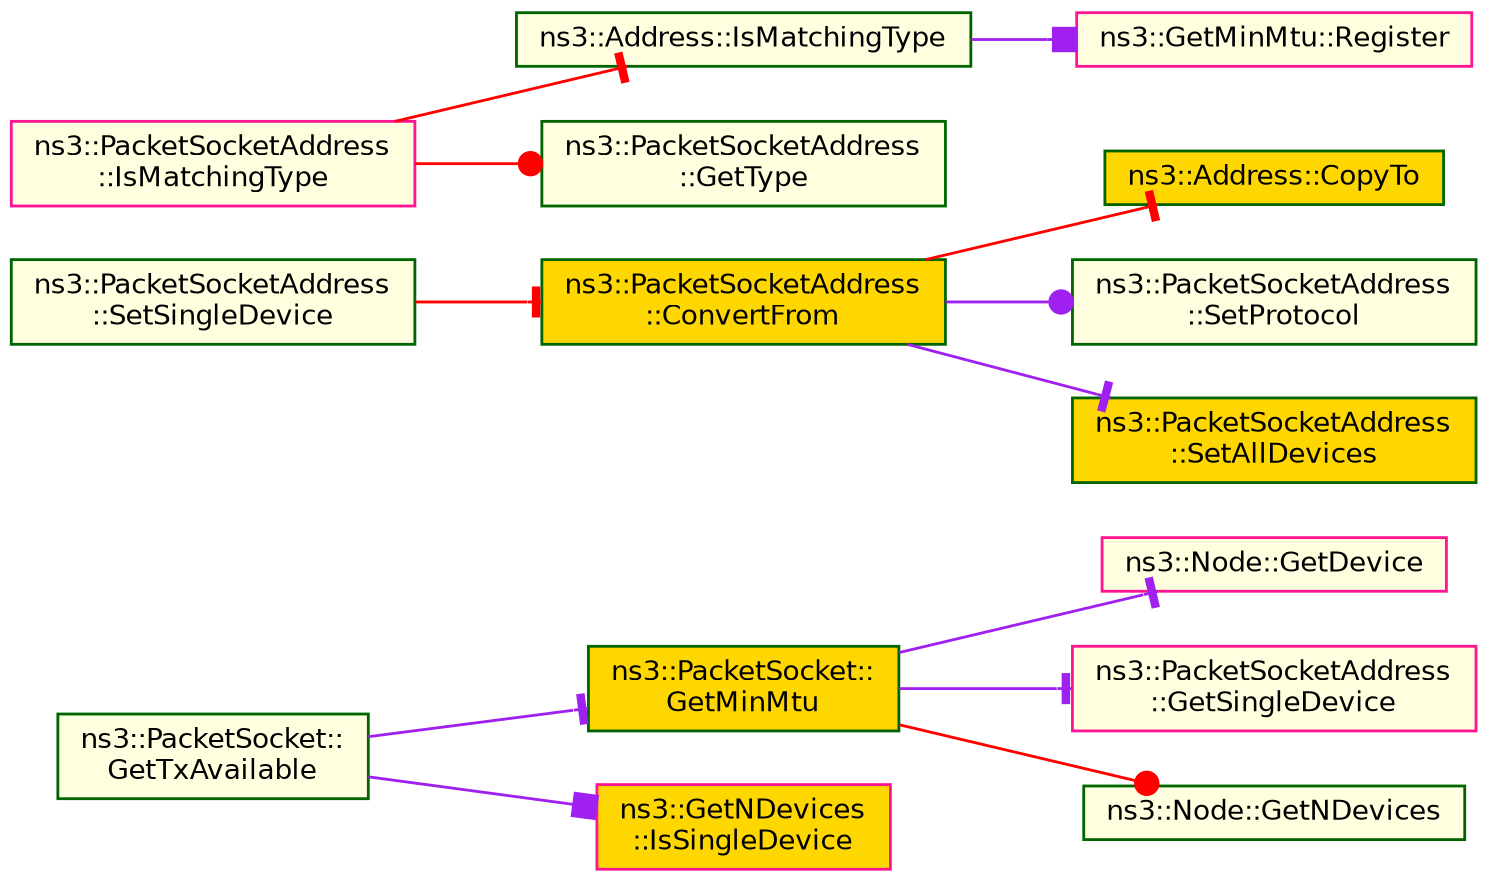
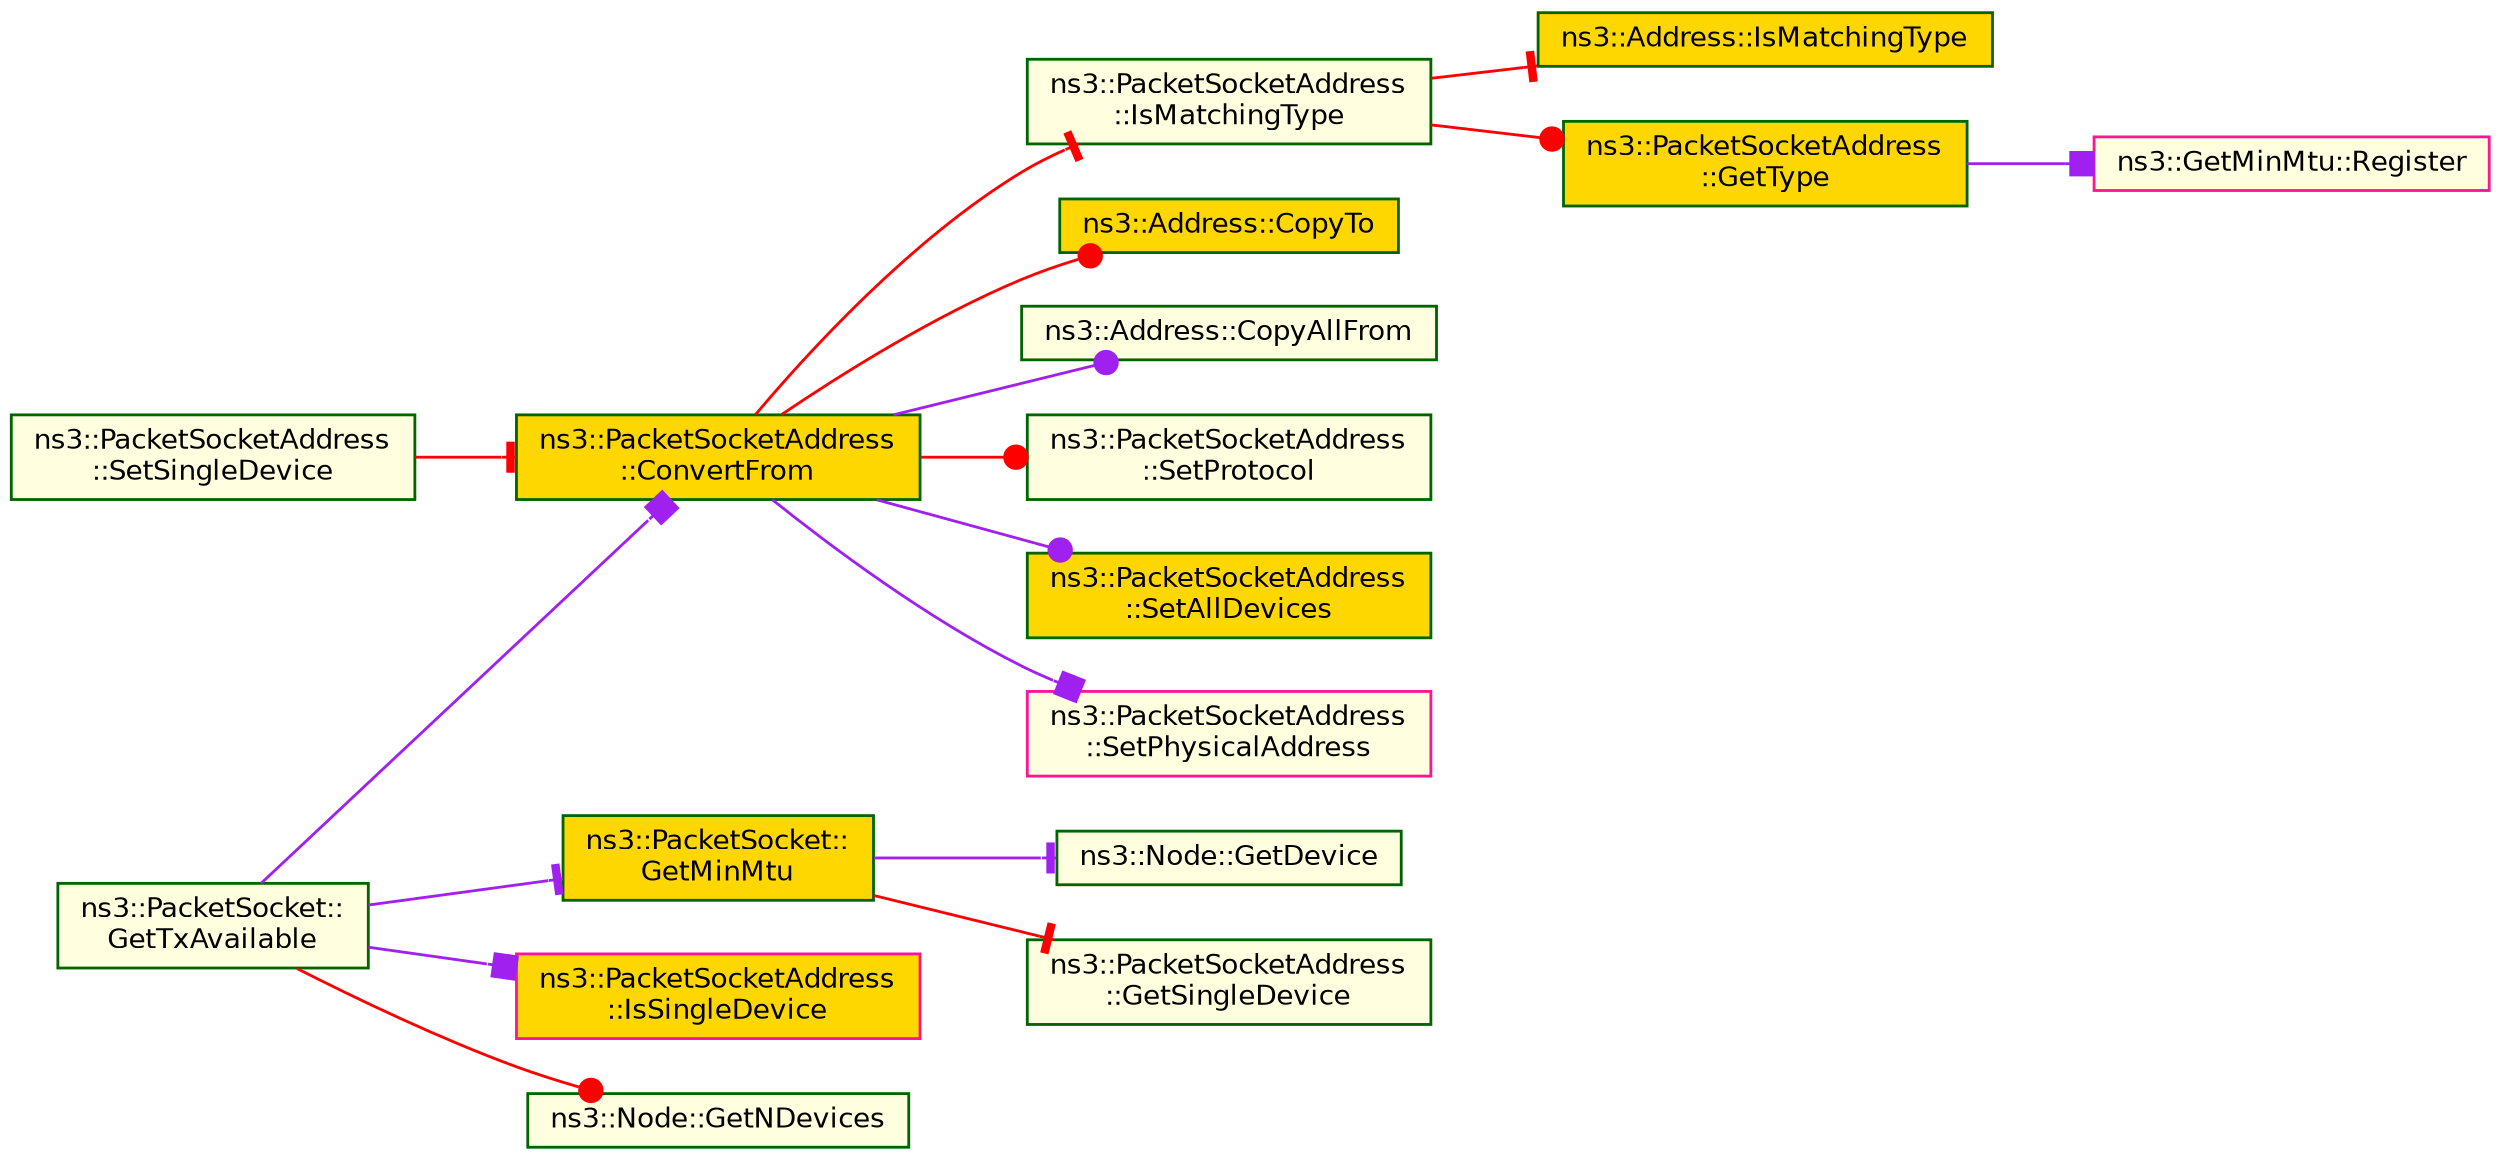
node "ns3::Address::IsMatchingType": fillcolor lightyellow -> gold
edge "ns3::Address::IsMatchingType" -> "ns3::GetMinMtu::Register": now "ns3::PacketSocketAddress ::GetType" -> "ns3::GetMinMtu::Register"
node "ns3::PacketSocketAddress ::IsMatchingType": color deeppink -> darkgreen
node "ns3::PacketSocketAddress ::GetType": fillcolor lightyellow -> gold
edge "ns3::PacketSocketAddress ::ConvertFrom" -> "ns3::Address::CopyTo": arrowhead tee -> dot
edge "ns3::PacketSocketAddress ::ConvertFrom" -> "ns3::PacketSocketAddress ::IsMatchingType": added
edge "ns3::PacketSocketAddress ::ConvertFrom" -> "ns3::PacketSocketAddress ::SetProtocol": color purple -> red
node "ns3::Address::CopyAllFrom": added
edge "ns3::PacketSocketAddress ::ConvertFrom" -> "ns3::PacketSocketAddress ::SetAllDevices": arrowhead tee -> dot
node "ns3::Node::GetDevice": color deeppink -> darkgreen
edge "ns3::PacketSocket:: GetMinMtu" -> "ns3::PacketSocketAddress ::GetSingleDevice": color purple -> red
node "ns3::PacketSocketAddress ::GetSingleDevice": color deeppink -> darkgreen
edge "ns3::PacketSocket:: GetTxAvailable" -> "ns3::PacketSocketAddress ::ConvertFrom": added
node "ns3::PacketSocketAddress ::SetPhysicalAddress": added
edge "ns3::PacketSocket:: GetMinMtu" -> "ns3::Node::GetNDevices": now "ns3::PacketSocket:: GetTxAvailable" -> "ns3::Node::GetNDevices"
node "ns3::GetNDevices ::IsSingleDevice": label "ns3::GetNDevices ::IsSingleDevice" -> "ns3::PacketSocketAddress ::IsSingleDevice"
